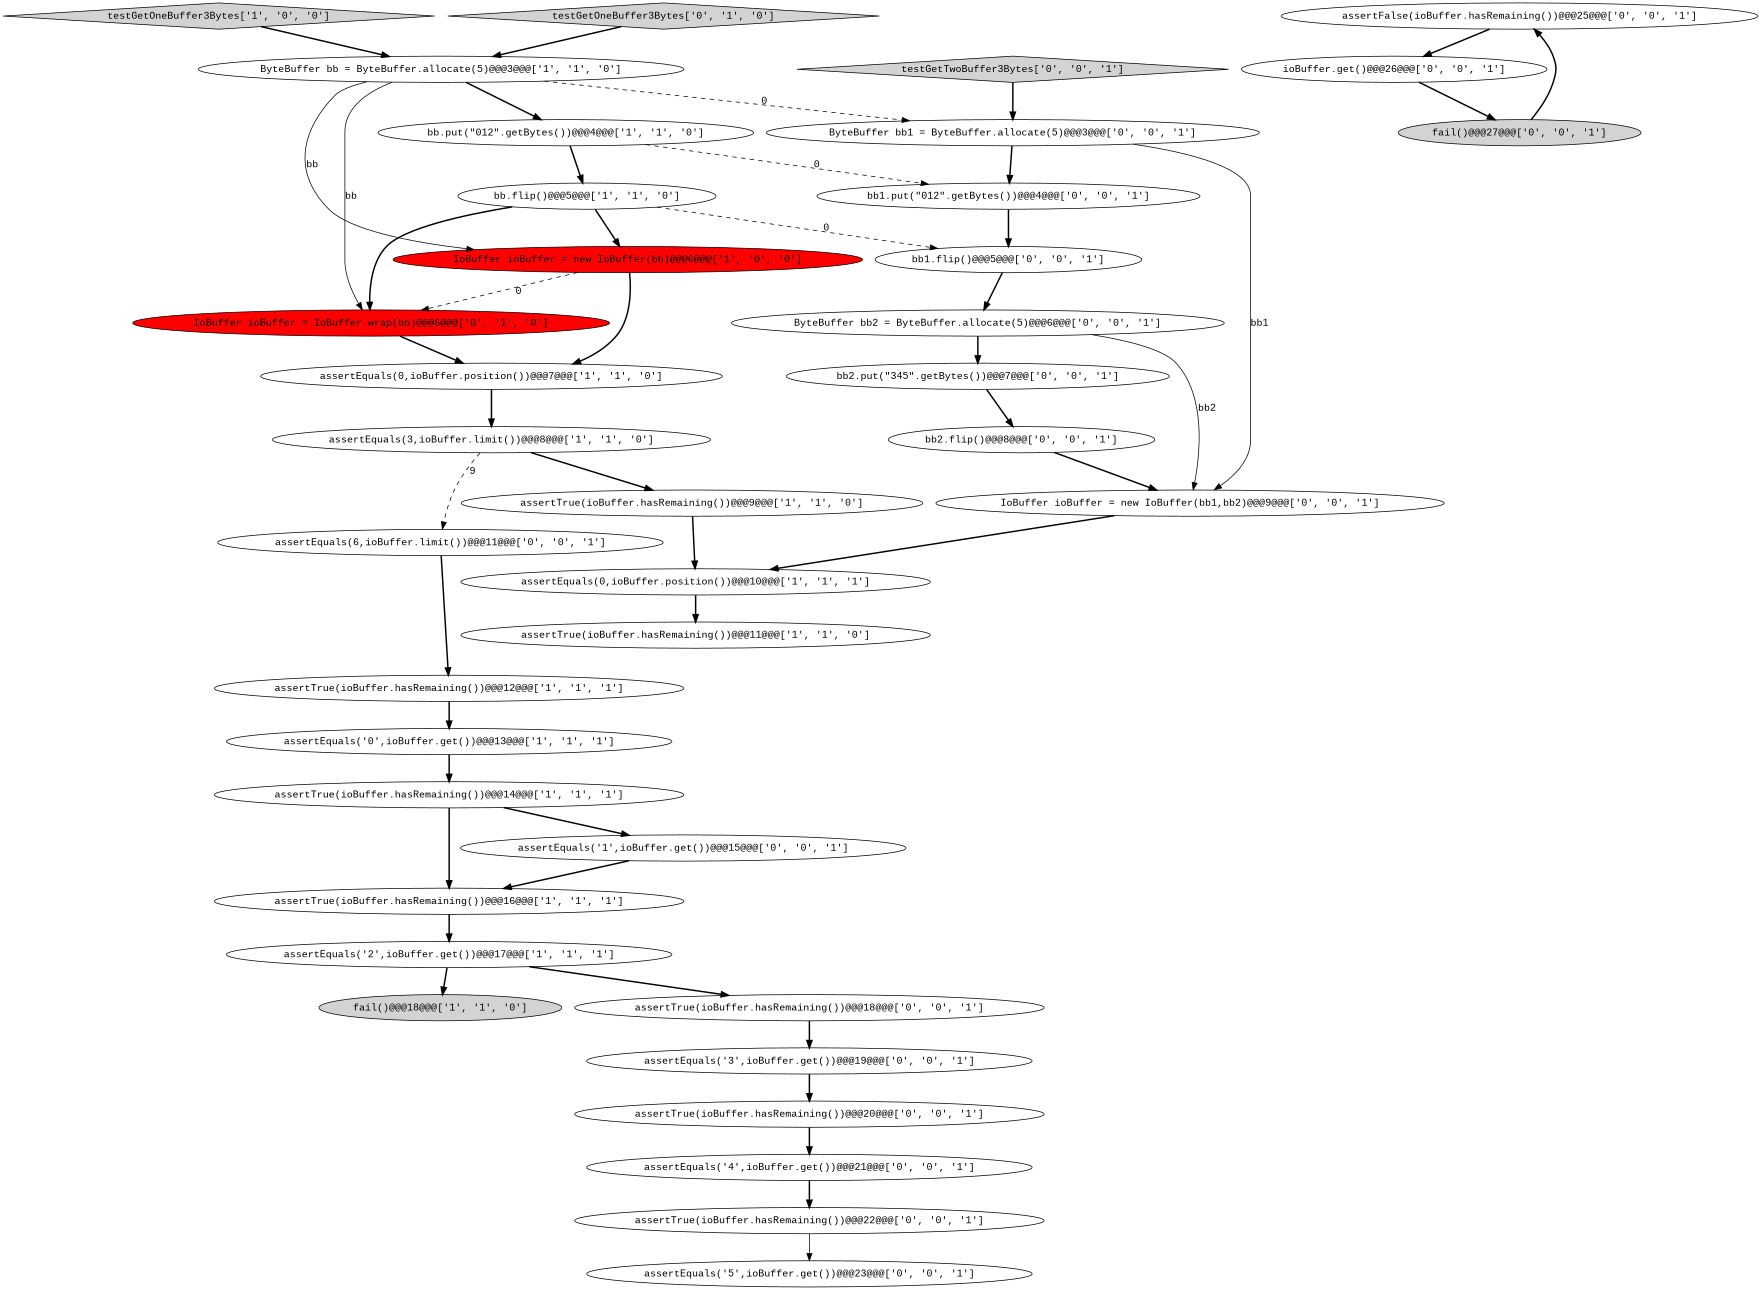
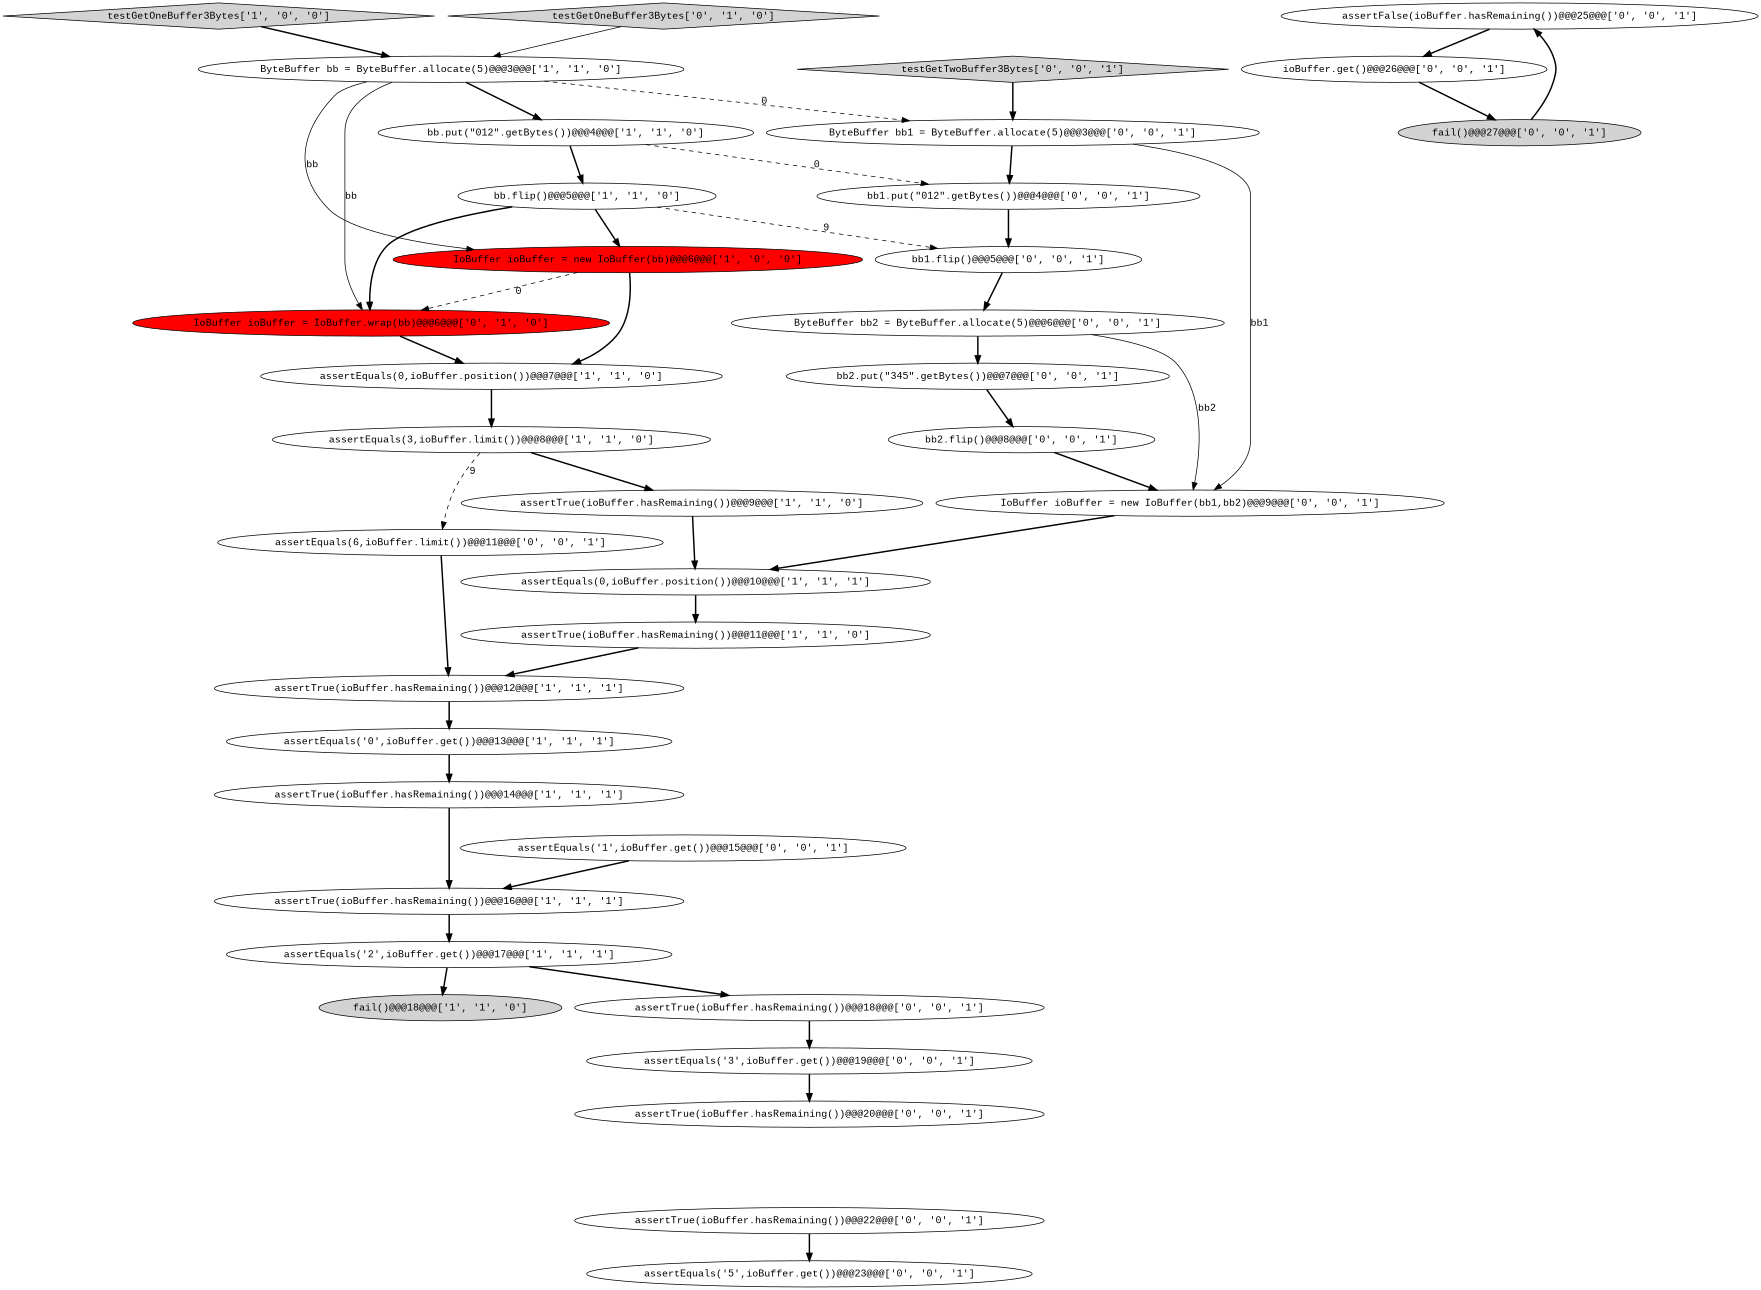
edge "testGetOneBuffer3Bytes['0', '1', '0']" -> "ByteBuffer bb = ByteBuffer.allocate(5)@@@3@@@['1', '1', '0']": style bold -> solid
edge "bb.flip()@@@5@@@['1', '1', '0']" -> "bb1.flip()@@@5@@@['0', '0', '1']": label "0" -> "9"
edge "assertTrue(ioBuffer.hasRemaining())@@@11@@@['1', '1', '0']" -> "assertTrue(ioBuffer.hasRemaining())@@@12@@@['1', '1', '1']": added
edge "assertTrue(ioBuffer.hasRemaining())@@@14@@@['1', '1', '1']" -> "assertEquals('1',ioBuffer.get())@@@15@@@['0', '0', '1']": removed
node "assertEquals('4',ioBuffer.get())@@@21@@@['0', '0', '1']": removed
edge "assertTrue(ioBuffer.hasRemaining())@@@22@@@['0', '0', '1']" -> "assertEquals('5',ioBuffer.get())@@@23@@@['0', '0', '1']": style solid -> bold
